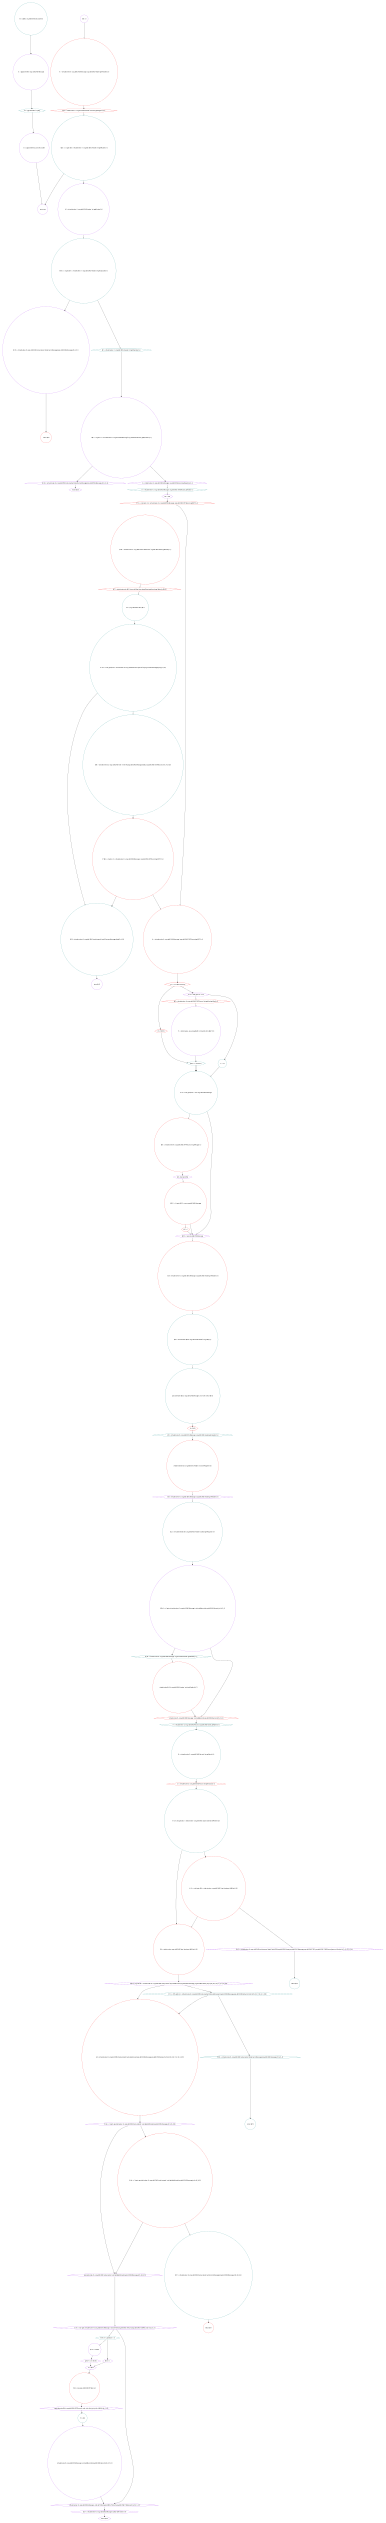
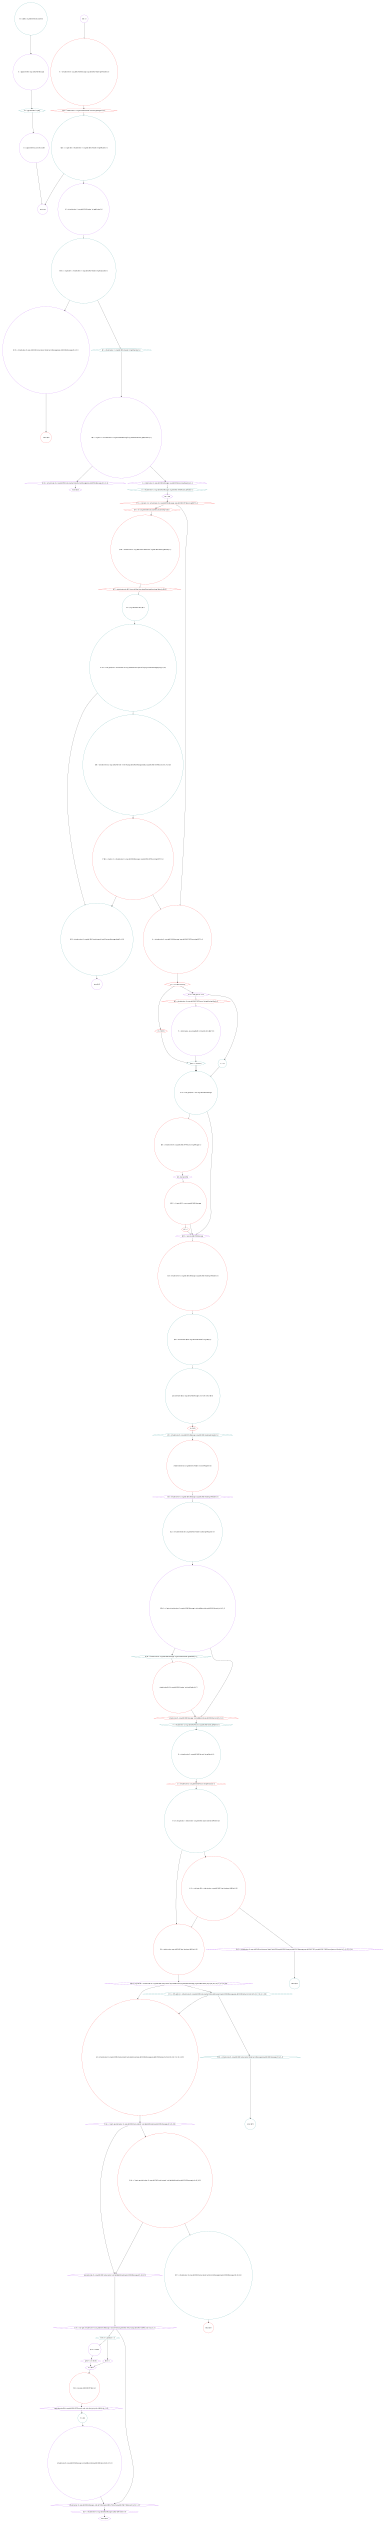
node "$r15 = r8.<org.xbill.DNS.tools.jnamed: java.util.Map TSIGs>": added
